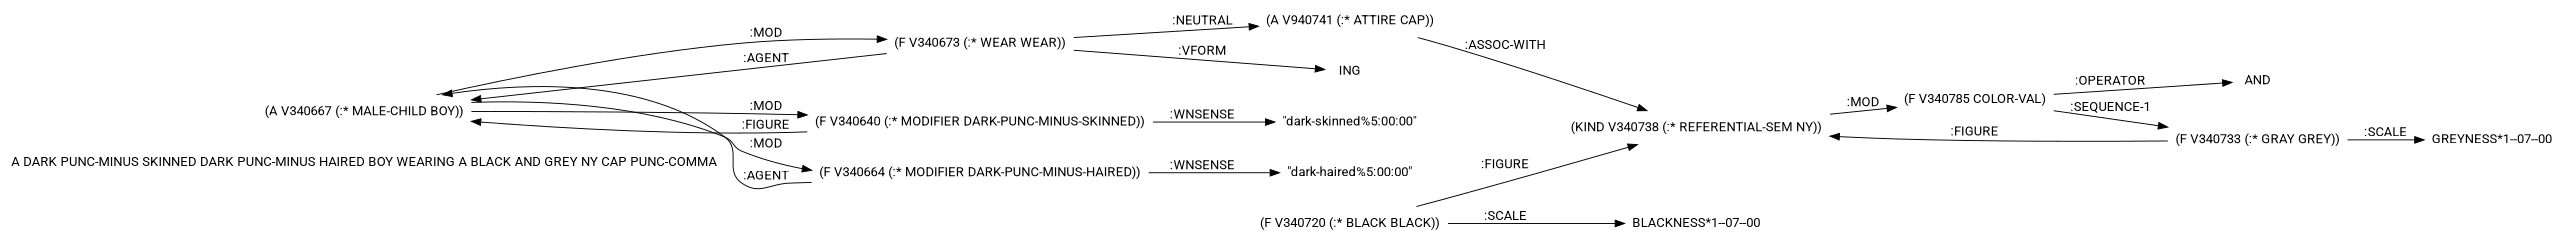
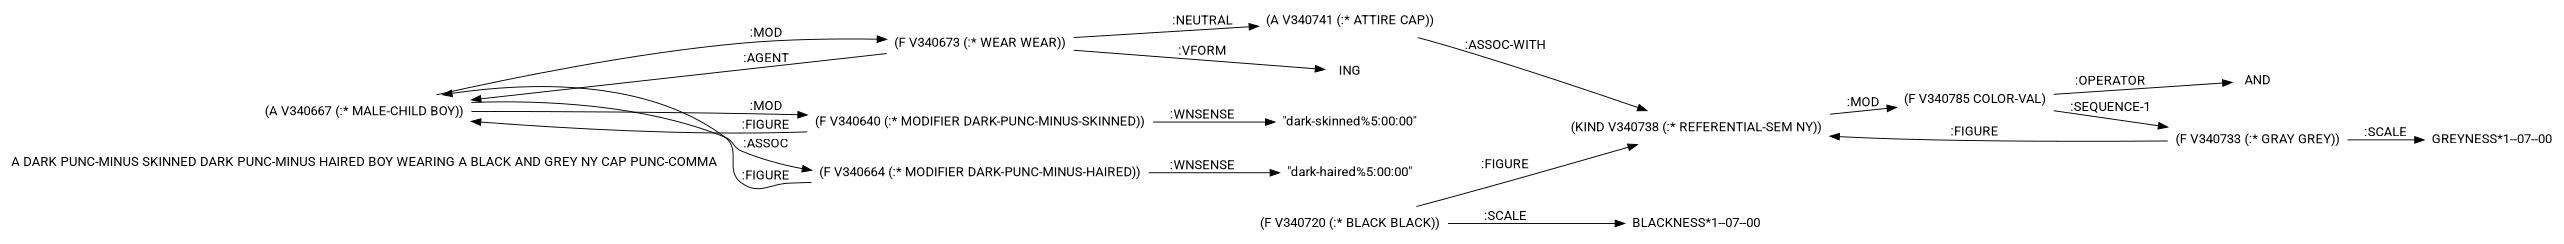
node "(A V940741 (:* ATTIRE CAP))": label "(A V940741 (:* ATTIRE CAP))" -> "(A V340741 (:* ATTIRE CAP))"
edge "(A V340667 (:* MALE-CHILD BOY))" -> "(F V340664 (:* MODIFIER DARK-PUNC-MINUS-HAIRED))": label ":MOD" -> ":ASSOC"
edge "(F V340664 (:* MODIFIER DARK-PUNC-MINUS-HAIRED))" -> "(A V340667 (:* MALE-CHILD BOY))": label ":AGENT" -> ":FIGURE"
